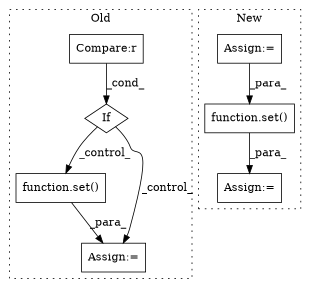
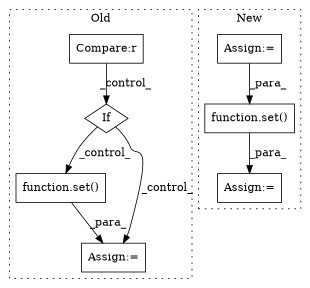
edge "Compare:r" -> "If": label "_cond_" -> "_control_"
